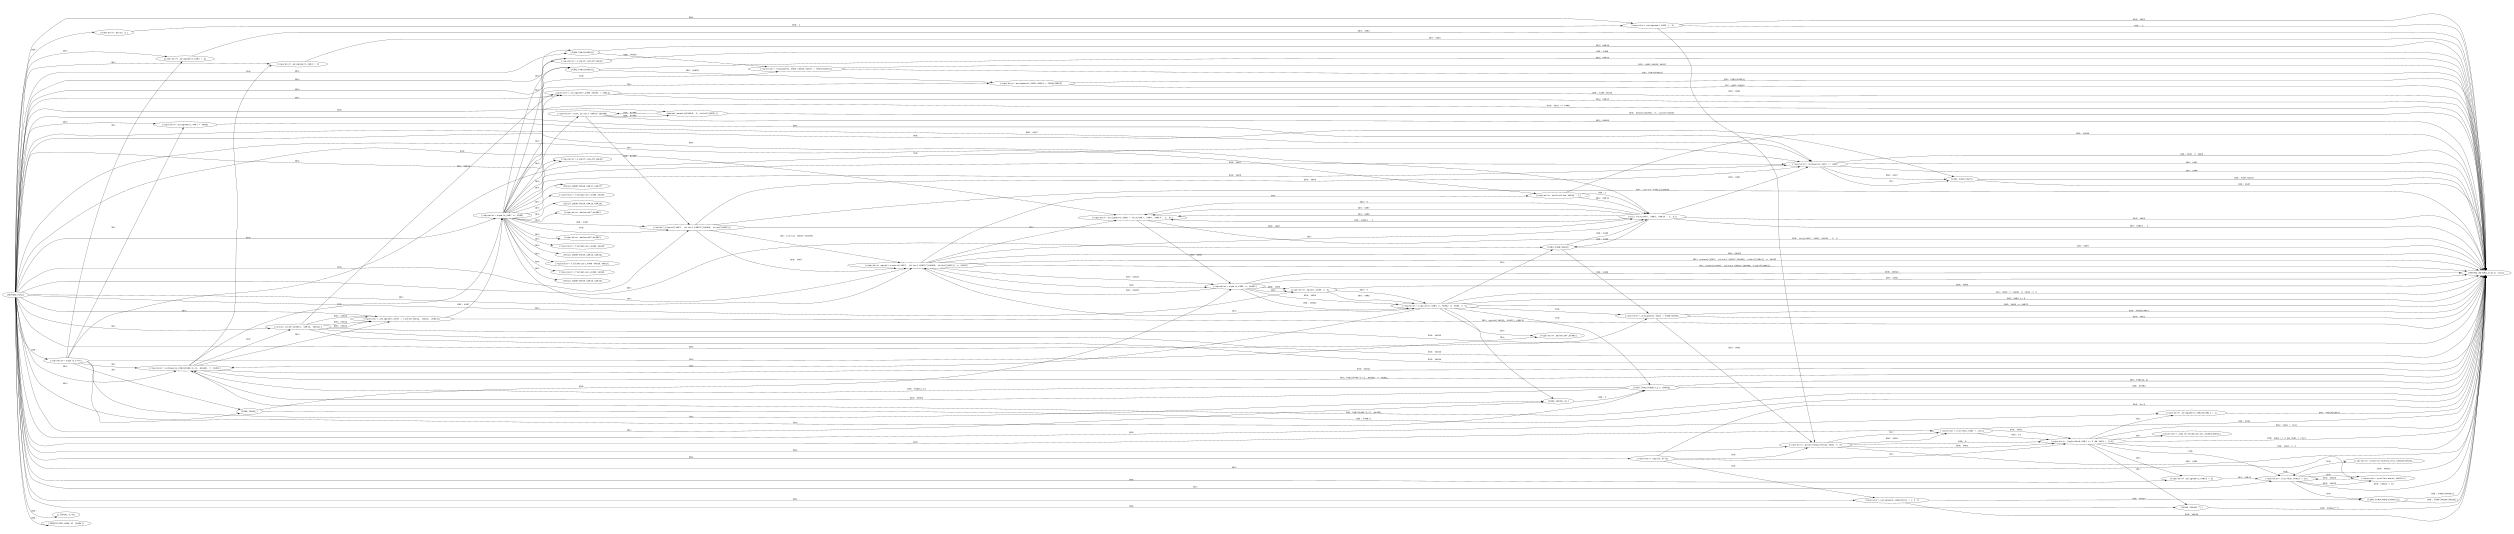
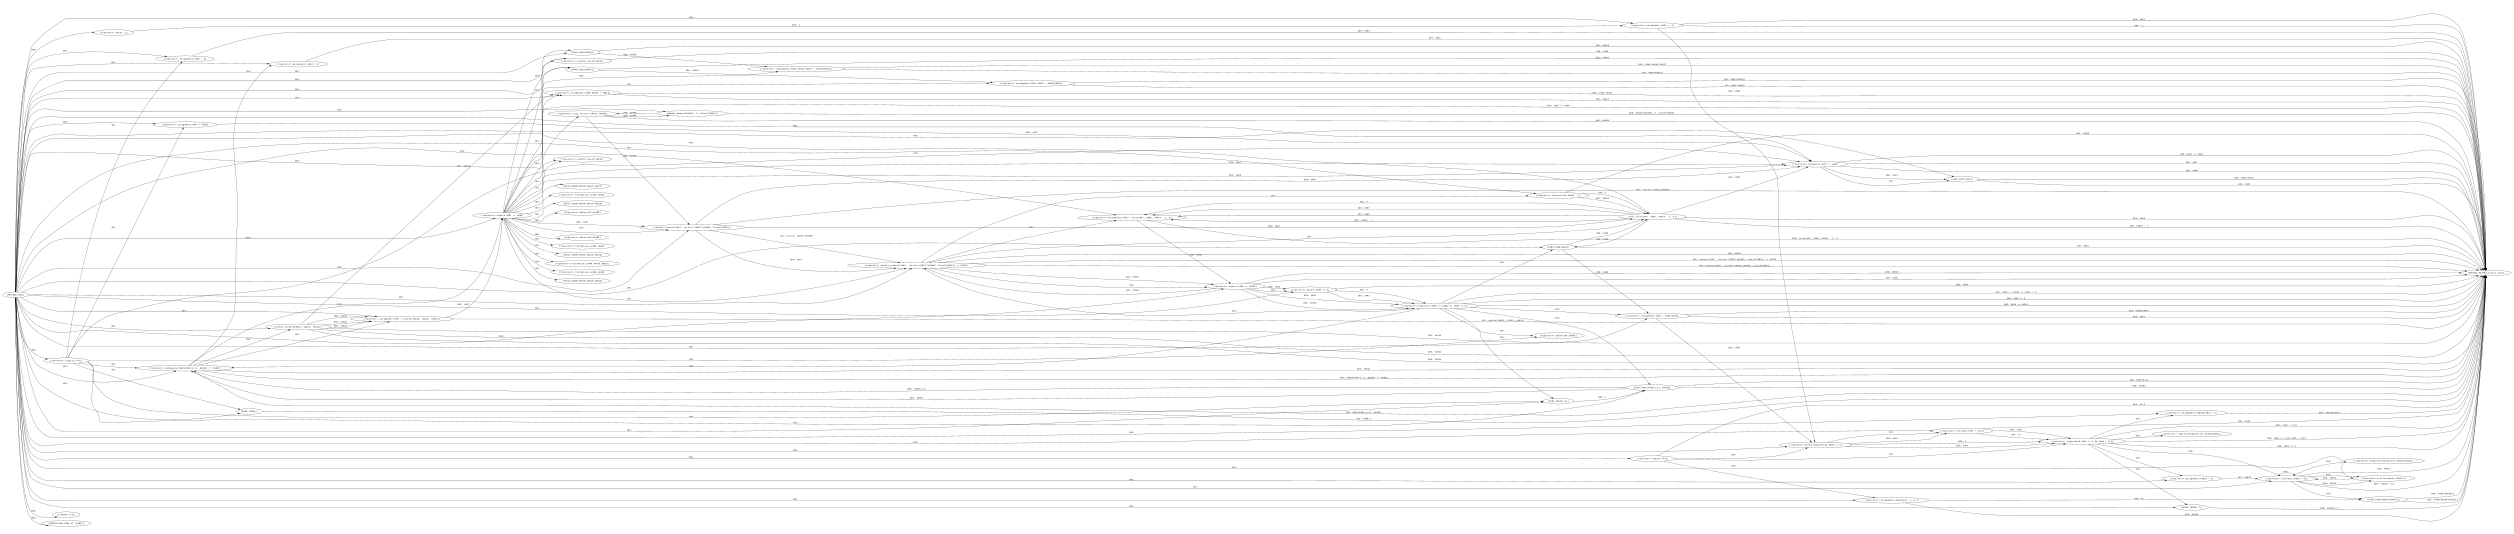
edge "(FUN8,FUN8())" -> "(<operator>.equals,VAR5 == VAR22)": now "(METHOD,FUN1)" -> "(<operator>.equals,VAR5 == VAR22)"
edge "(<operator>.greaterEqualsThan,VAR1 >= 0)" -> "(METHOD_RETURN,static void)": removed, label "DDG: VAR1"
edge "(<operator>.assignment,VAR24[10] = { 0 })" -> "(FUN9,FUN9(VAR24[VAR23]))": label "DDG: VAR24" -> "DDG: 10"
